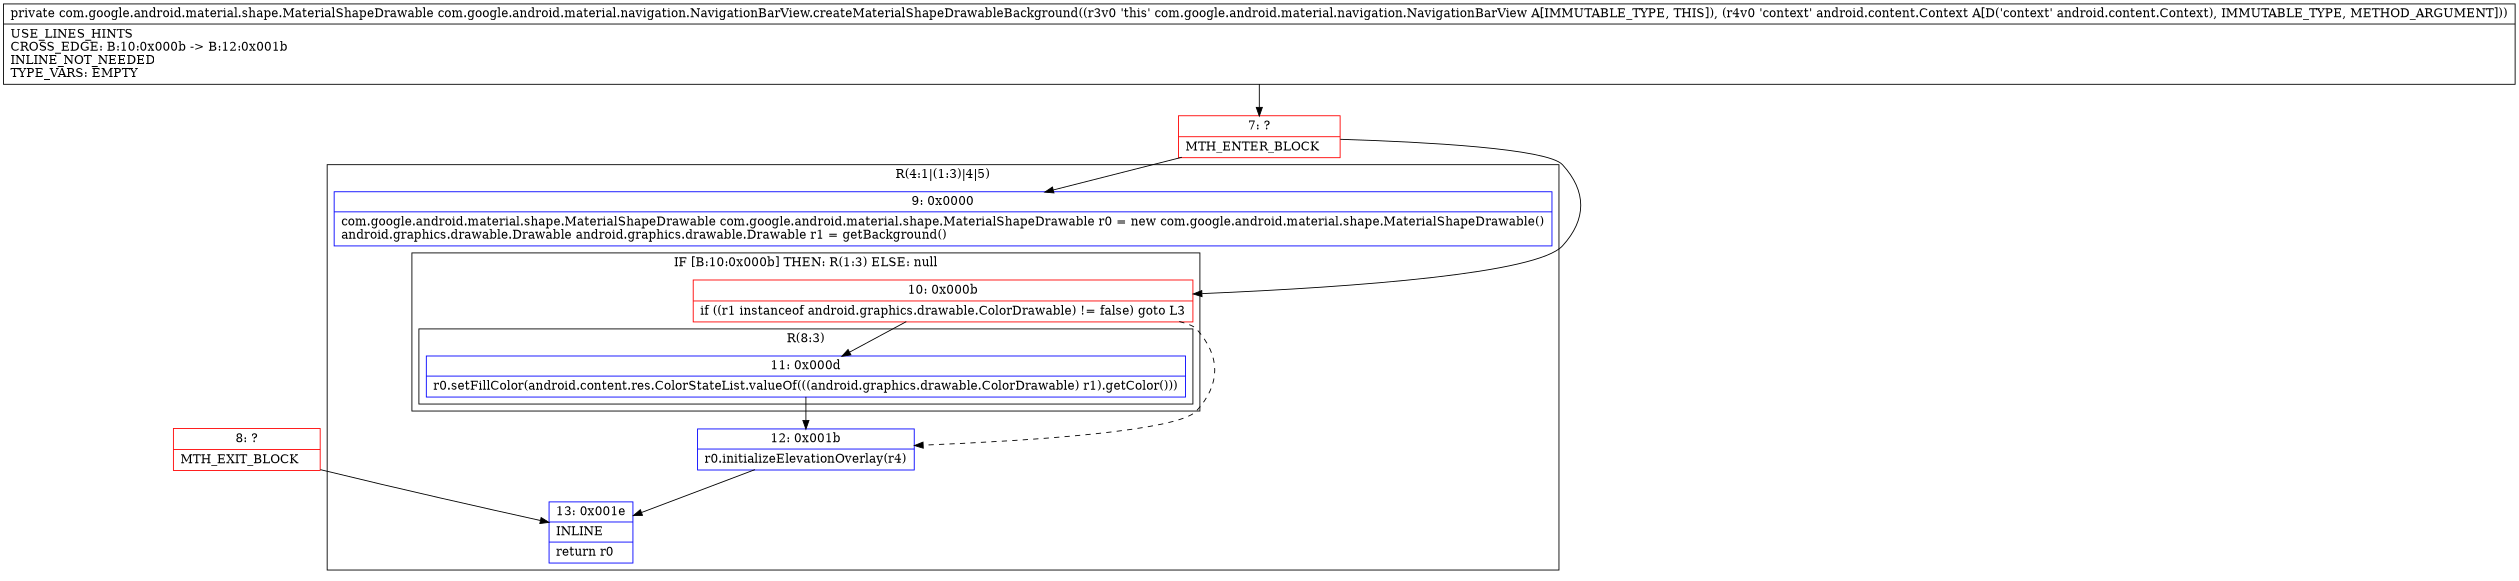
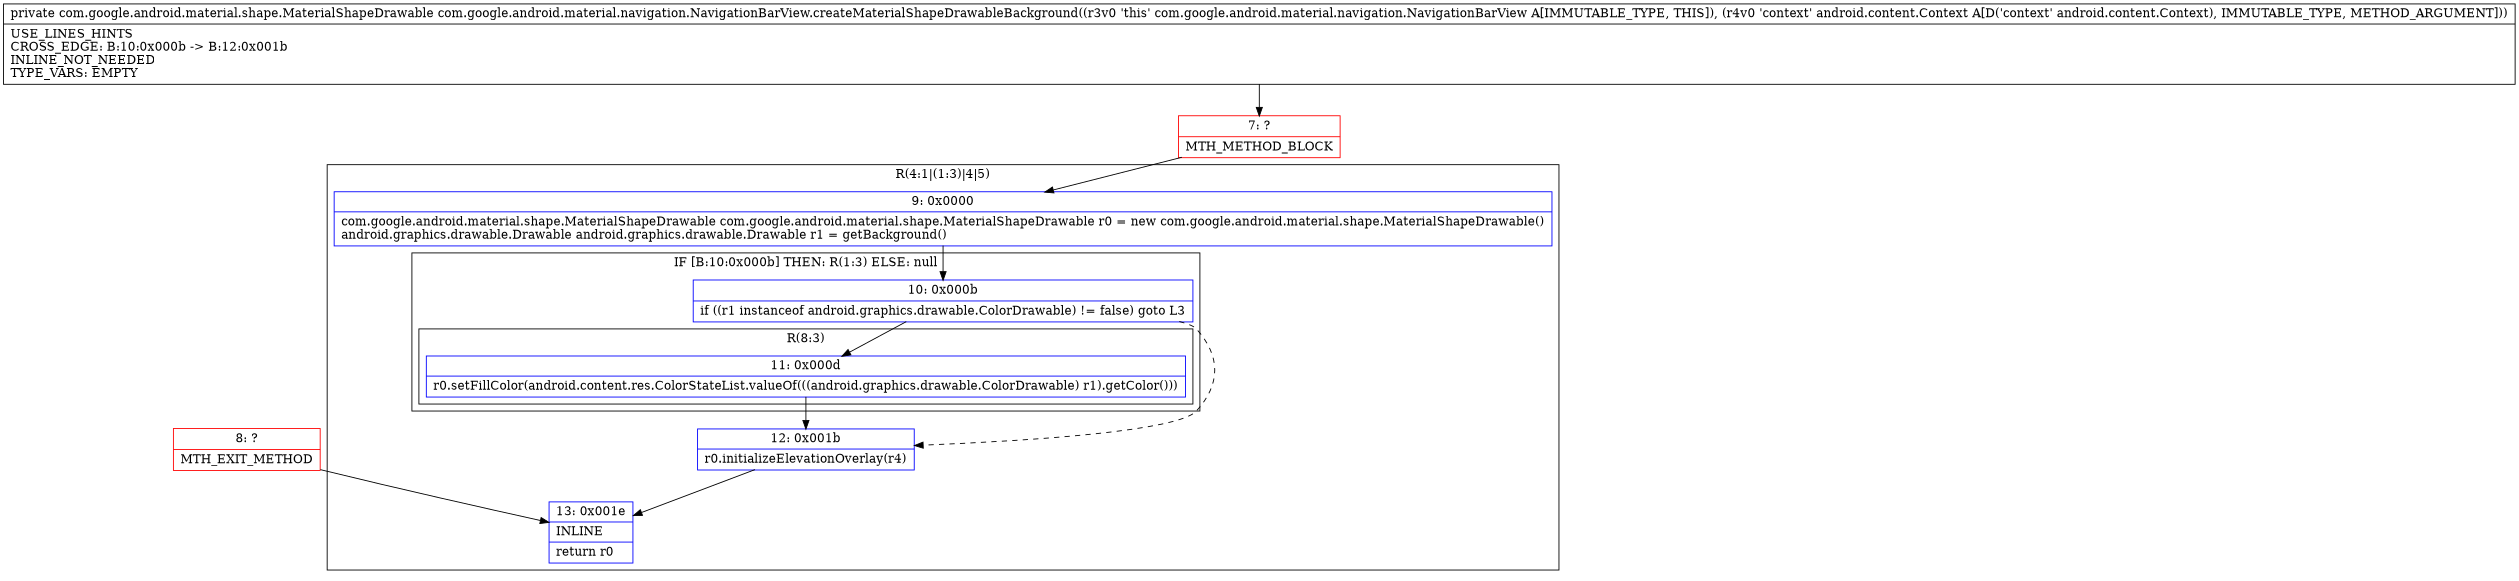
node "7: ?": text "MTH_ENTER_BLOCK" -> "MTH_METHOD_BLOCK"
edge "7: ?" -> "10: 0x000b": now "9: 0x0000" -> "10: 0x000b"
node "10: 0x000b": color red -> blue
node "8: ?": text "MTH_EXIT_BLOCK" -> "MTH_EXIT_METHOD"
